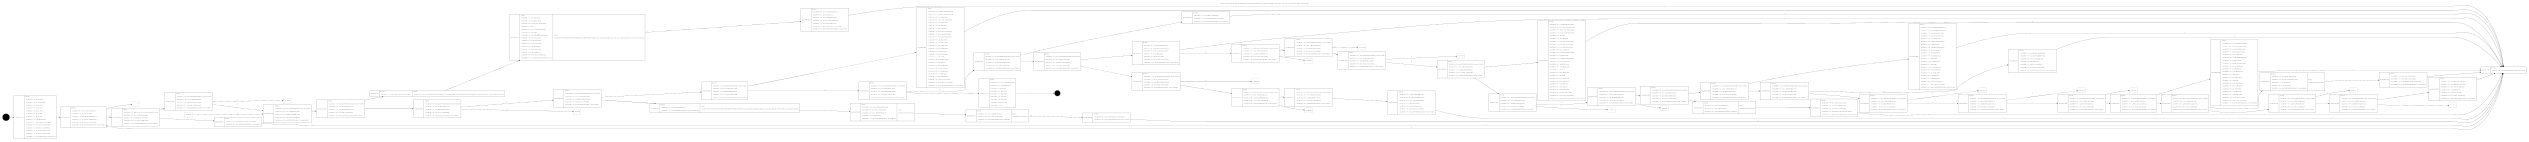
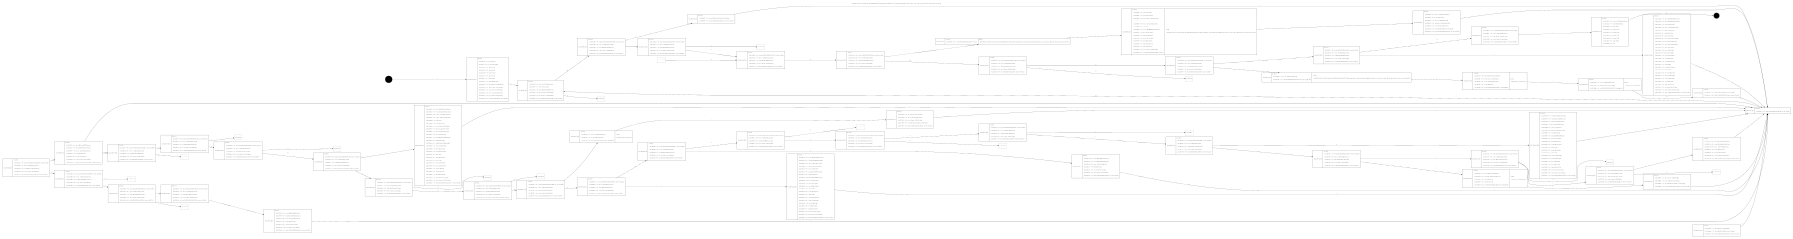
node "0x401551 [25]": removed
